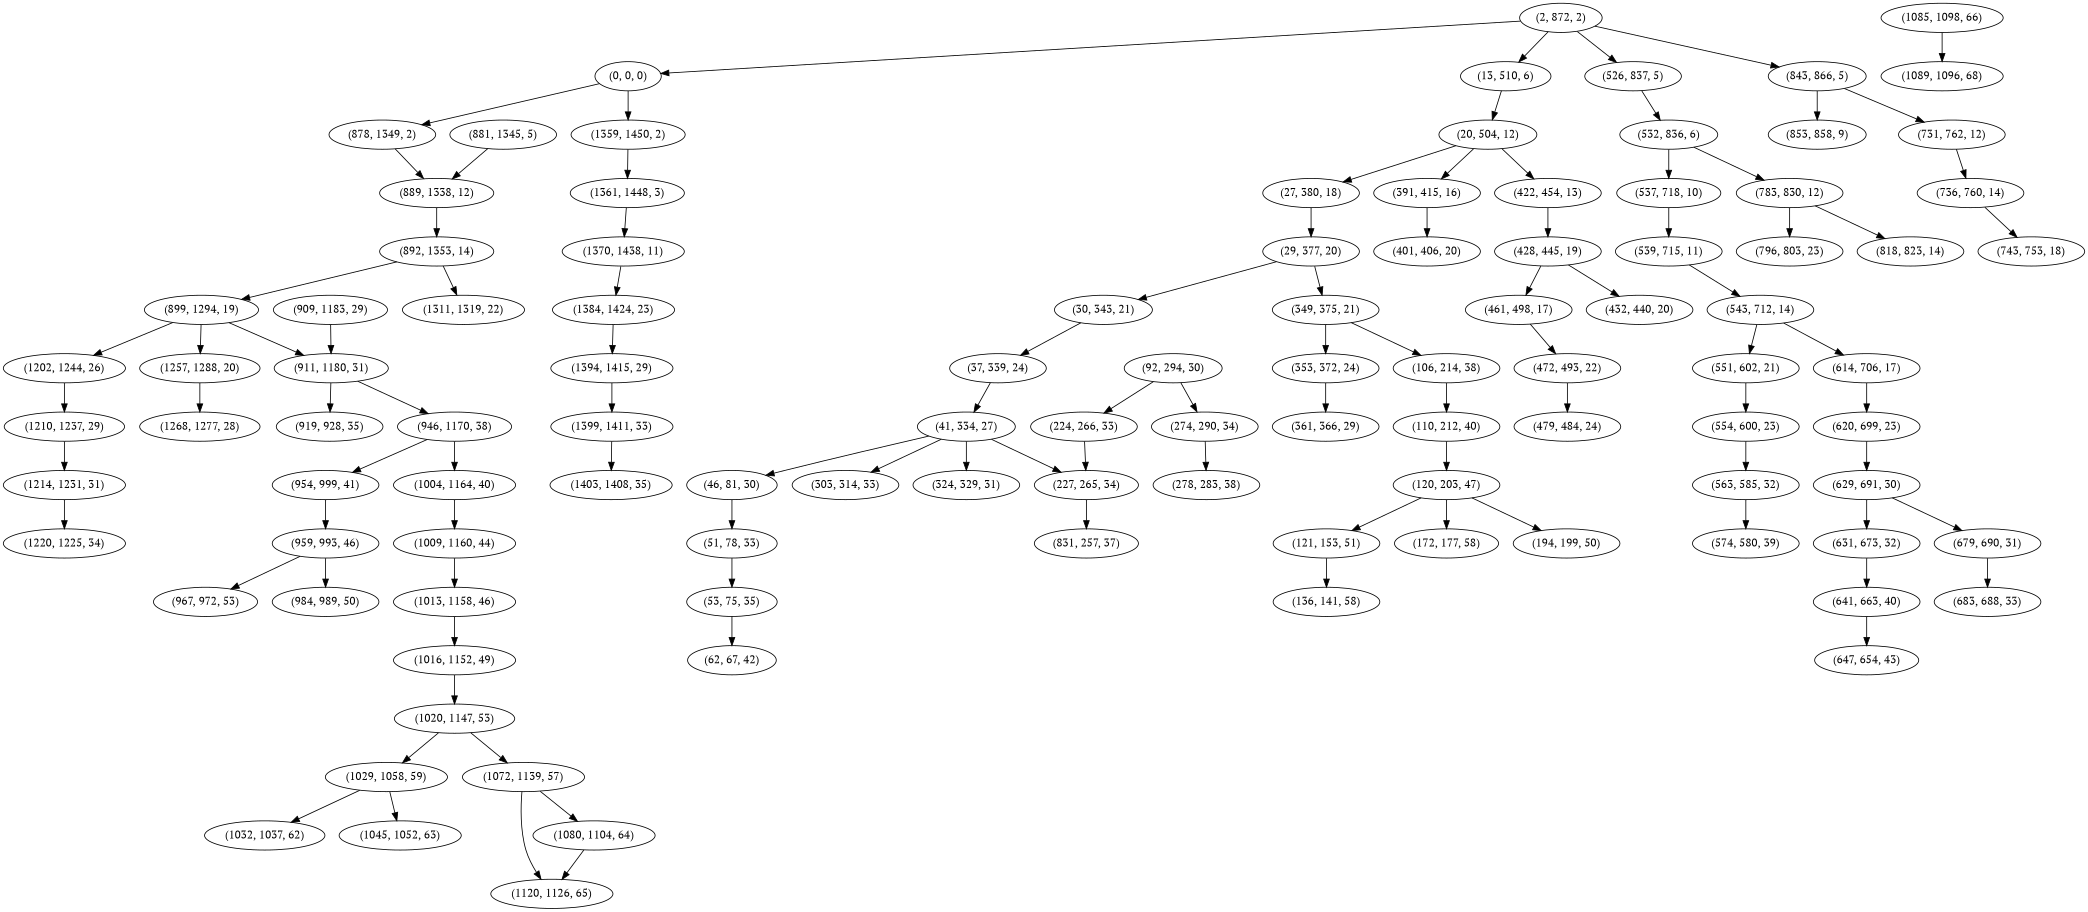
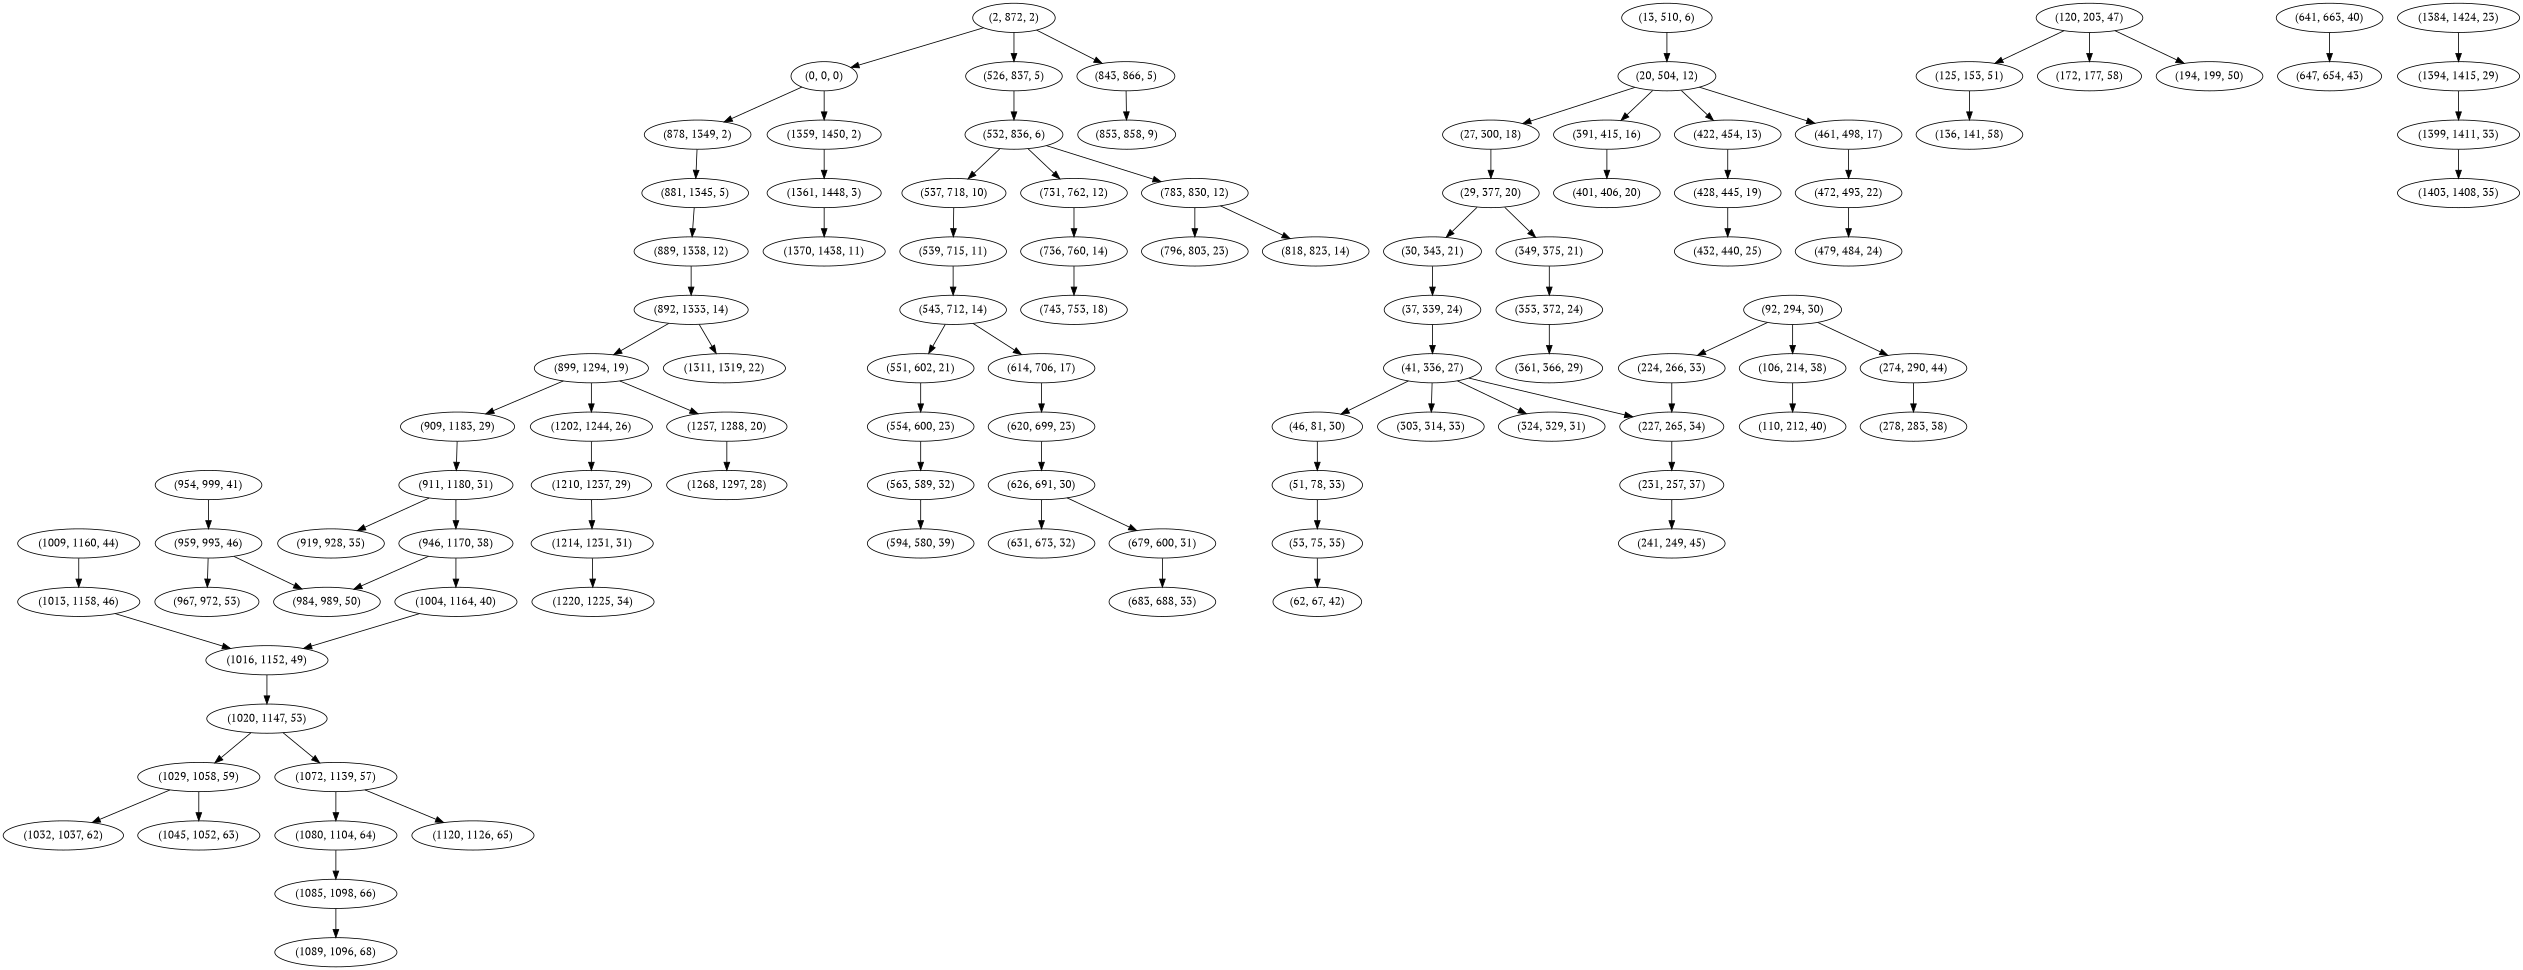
edge "(2, 872, 2)" -> "(13, 510, 6)": removed
edge "(843, 866, 5)" -> "(731, 762, 12)": now "(532, 836, 6)" -> "(731, 762, 12)"
edge "(878, 1349, 2)" -> "(889, 1338, 12)": now "(878, 1349, 2)" -> "(881, 1345, 5)"
node "(27, 380, 18)": label "(27, 380, 18)" -> "(27, 300, 18)"
node "(892, 1353, 14)": label "(892, 1353, 14)" -> "(892, 1333, 14)"
edge "(1370, 1438, 11)" -> "(1384, 1424, 23)": removed
edge "(428, 445, 19)" -> "(461, 498, 17)": now "(20, 504, 12)" -> "(461, 498, 17)"
node "(432, 440, 20)": label "(432, 440, 20)" -> "(432, 440, 25)"
edge "(899, 1294, 19)" -> "(911, 1180, 31)": now "(899, 1294, 19)" -> "(909, 1183, 29)"
edge "(349, 375, 21)" -> "(106, 214, 38)": now "(92, 294, 30)" -> "(106, 214, 38)"
node "(1268, 1277, 28)": label "(1268, 1277, 28)" -> "(1268, 1297, 28)"
node "(41, 334, 27)": label "(41, 334, 27)" -> "(41, 336, 27)"
node "(274, 290, 34)": label "(274, 290, 34)" -> "(274, 290, 44)"
edge "(110, 212, 40)" -> "(120, 203, 47)": removed
edge "(946, 1170, 38)" -> "(954, 999, 41)": now "(946, 1170, 38)" -> "(984, 989, 50)"
node "(563, 585, 32)": label "(563, 585, 32)" -> "(563, 589, 32)"
node "(629, 691, 30)": label "(629, 691, 30)" -> "(626, 691, 30)"
edge "(1004, 1164, 40)" -> "(1009, 1160, 44)": now "(1004, 1164, 40)" -> "(1016, 1152, 49)"
node "(831, 257, 37)": label "(831, 257, 37)" -> "(231, 257, 37)"
node "(121, 153, 51)": label "(121, 153, 51)" -> "(125, 153, 51)"
node "(241, 249, 45)": added
node "(574, 580, 39)": label "(574, 580, 39)" -> "(594, 580, 39)"
node "(679, 690, 31)": label "(679, 690, 31)" -> "(679, 600, 31)"
edge "(631, 673, 32)" -> "(641, 663, 40)": removed
edge "(1080, 1104, 64)" -> "(1120, 1126, 65)": now "(1080, 1104, 64)" -> "(1085, 1098, 66)"
